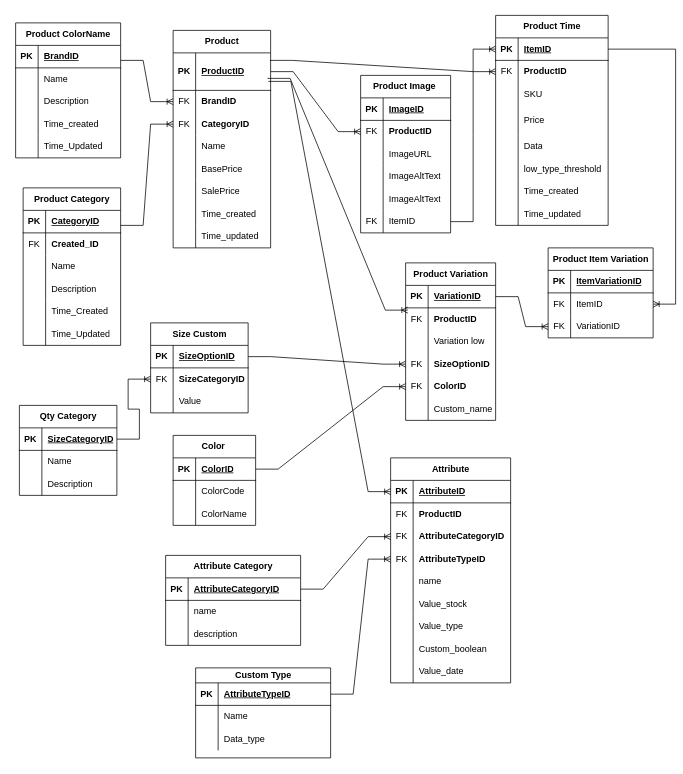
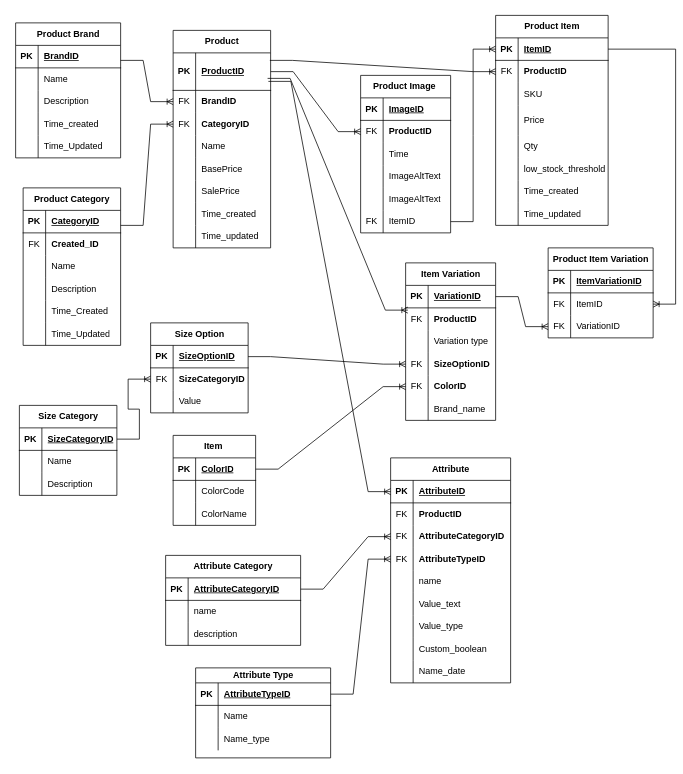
node "Product Time": label "Product Time" -> "Product Item"
node "Product ColorName": label "Product ColorName" -> "Product Brand"
node "Data": label "Data" -> "Qty"
node "ImageURL": label "ImageURL" -> "Time"
node "low_type_threshold": label "low_type_threshold" -> "low_stock_threshold"
node "Product Variation": label "Product Variation" -> "Item Variation"
node "Size Custom": label "Size Custom" -> "Size Option"
node "Variation low": label "Variation low" -> "Variation type"
node "Custom_name": label "Custom_name" -> "Brand_name"
node "Qty Category": label "Qty Category" -> "Size Category"
node "Color": label "Color" -> "Item"
node "Value_stock": label "Value_stock" -> "Value_text"
node "Value_date": label "Value_date" -> "Name_date"
node "Custom Type": label "Custom Type" -> "Attribute Type"
node "Data_type": label "Data_type" -> "Name_type"
